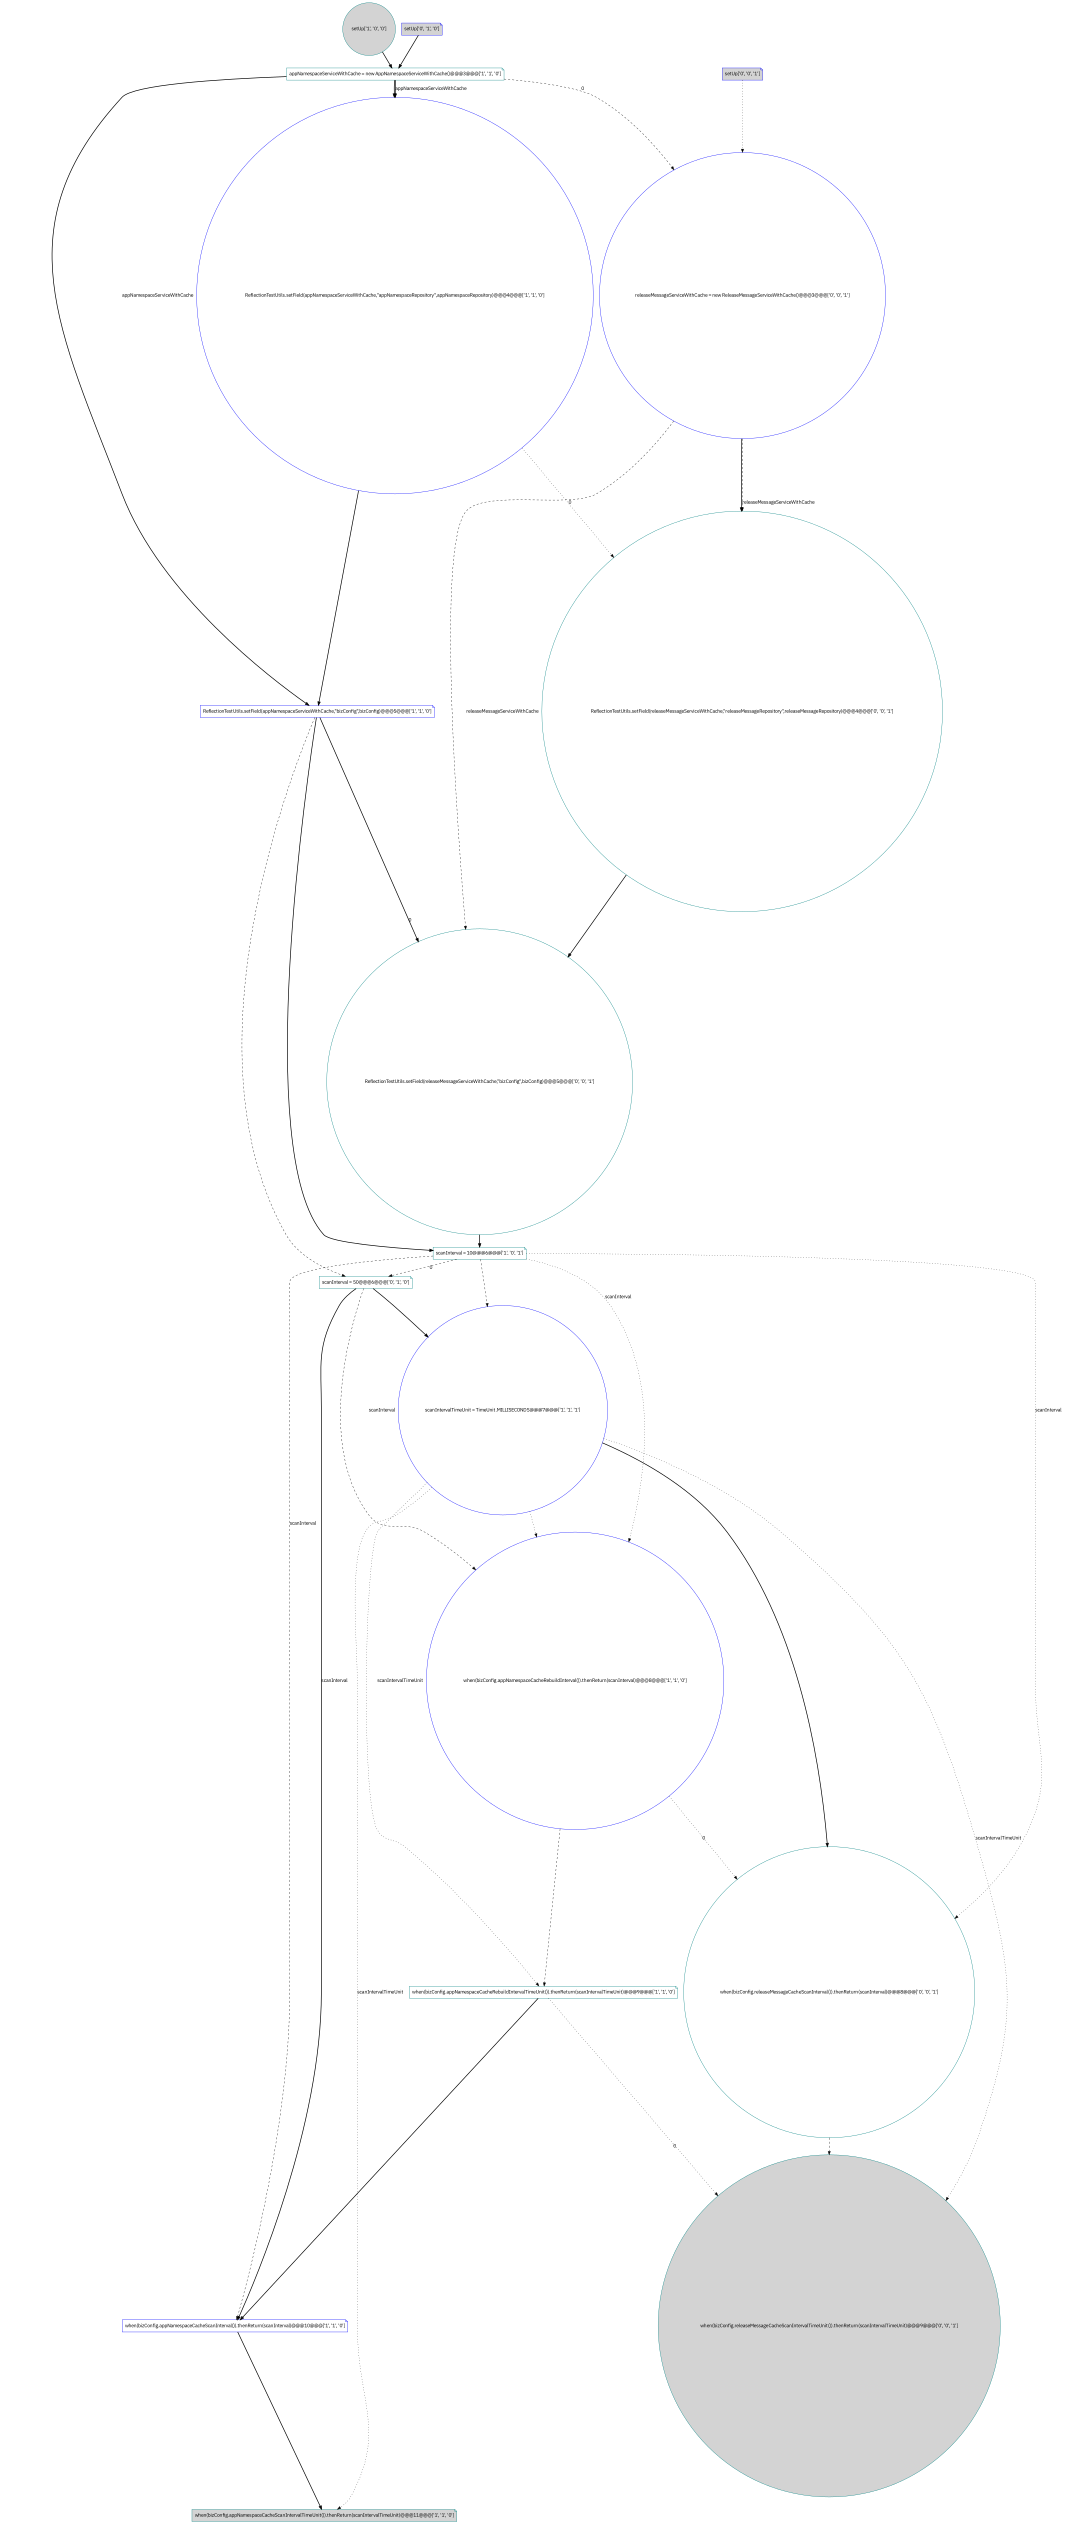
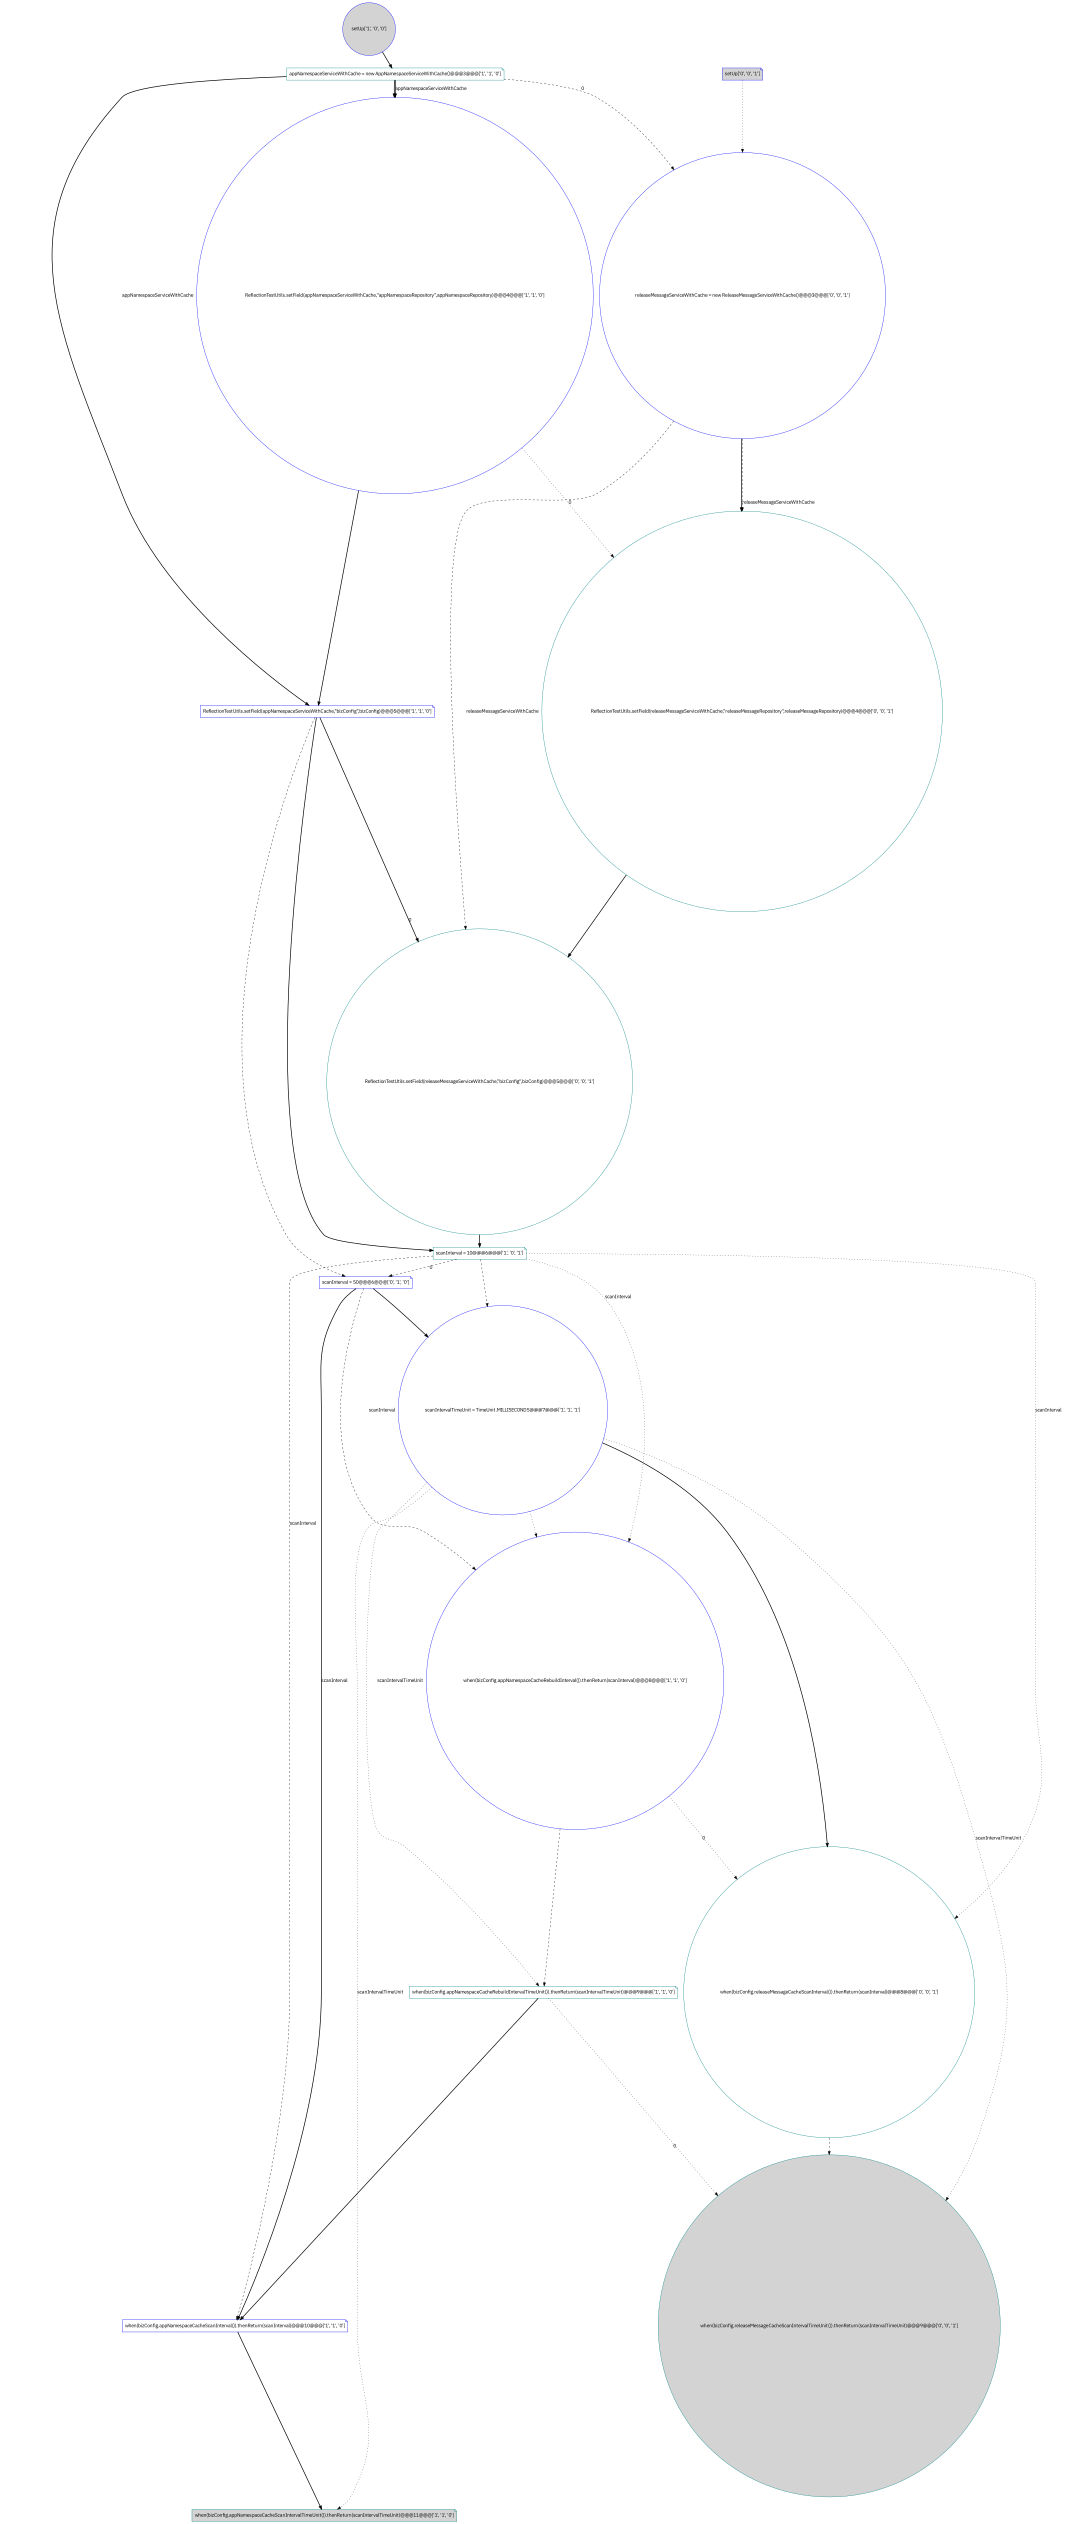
node "setUp['1', '0', '0']": color teal -> blue
node "setUp['0', '1', '0']": removed
node "scanInterval = 50@@@6@@@['0', '1', '0']": color teal -> blue
